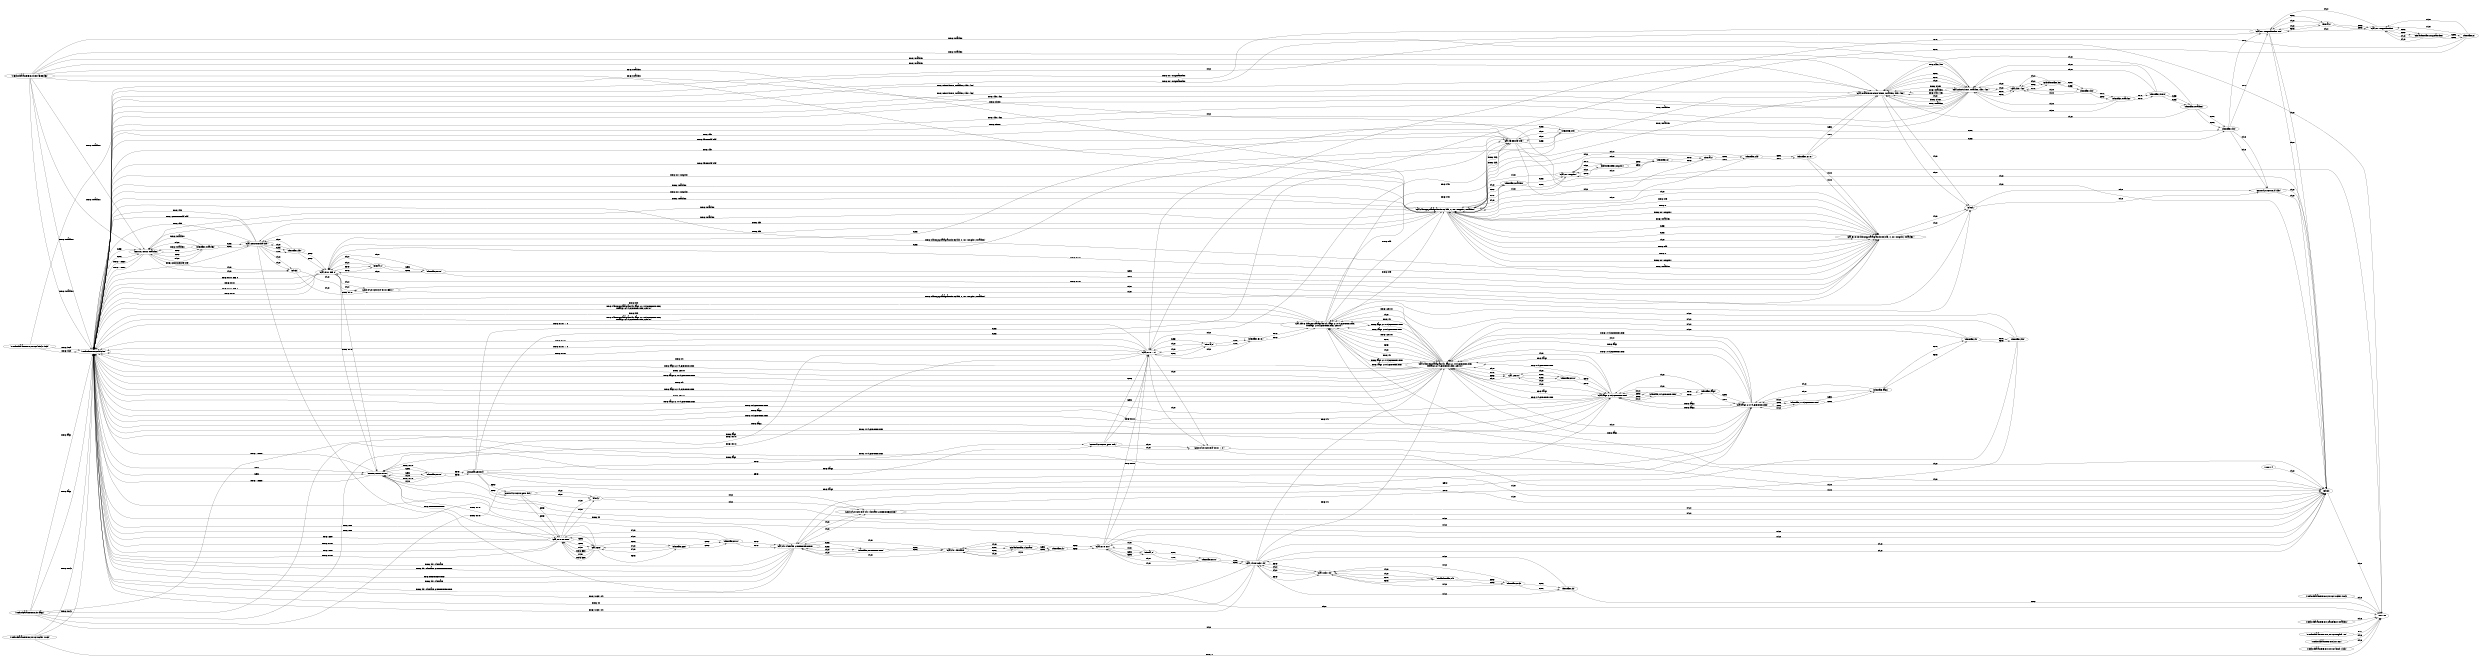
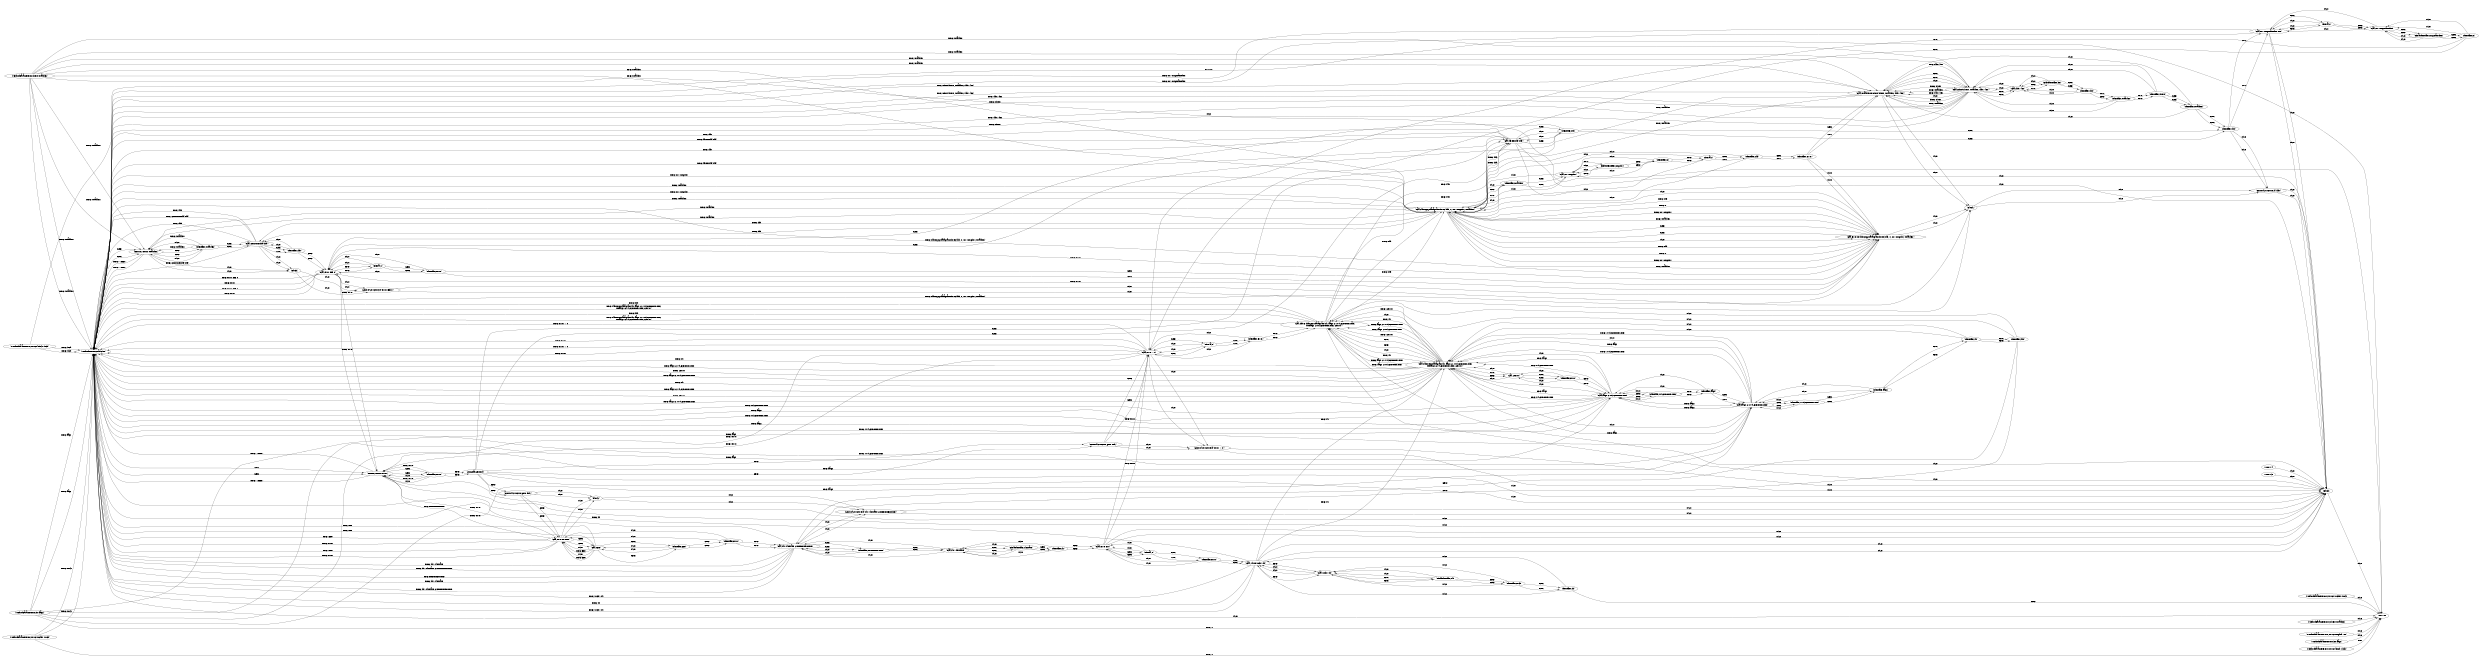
edge "(MethodParameterIn,struct kiocb *iocb)" -> "1000100": label "AST: " -> "BOUND: "
node "(MethodParameterIn,size_t kfree_len)": label "(MethodParameterIn,size_t kfree_len)" -> "(MethodParameterIn,size_t total_len)"
node "1000113": added
edge "(Call,consume_skb(skb))" -> "1000100": now "(MethodReturn,static int)" -> "1000100"
node "(MethodParameterOut,namelen_t total_len)": label "(MethodParameterOut,namelen_t total_len)" -> "(MethodParameterOut,size_t total_len)"
edge "(MethodParameterIn,int flags)" -> "1000100": label "AST: " -> "DDG: 0"
edge "(MethodParameterOut,struct msghdr *m)" -> "1000100": label "EIO: " -> "AST: "
edge "(MethodParameterOut,struct kiocb *iocb)" -> "1000100": label "AST: " -> "EIO: "
node "(MethodParameterOut,int recv)": label "(MethodParameterOut,int recv)" -> "(MethodParameterOut,int flags)"
